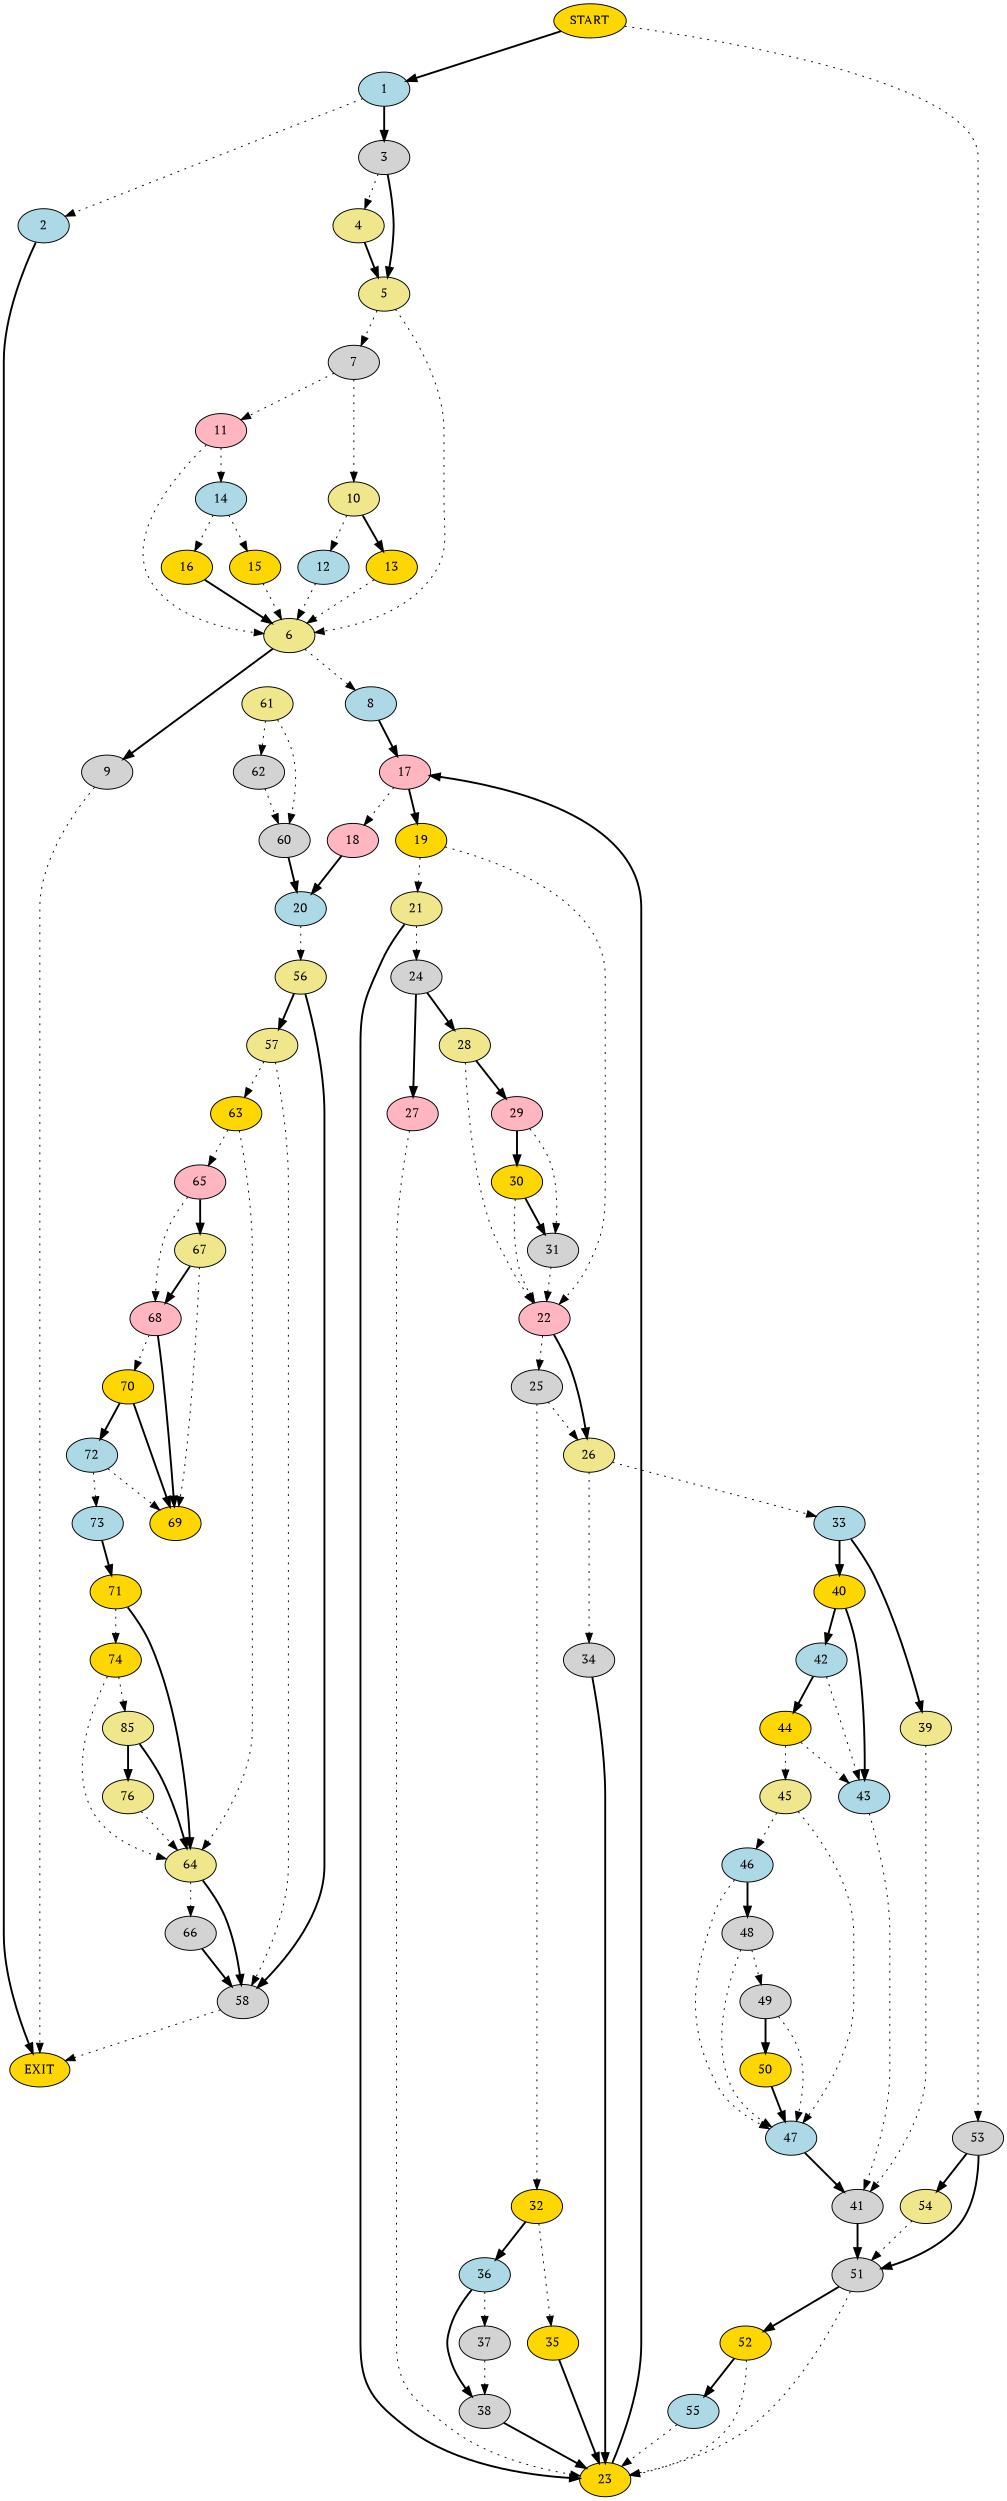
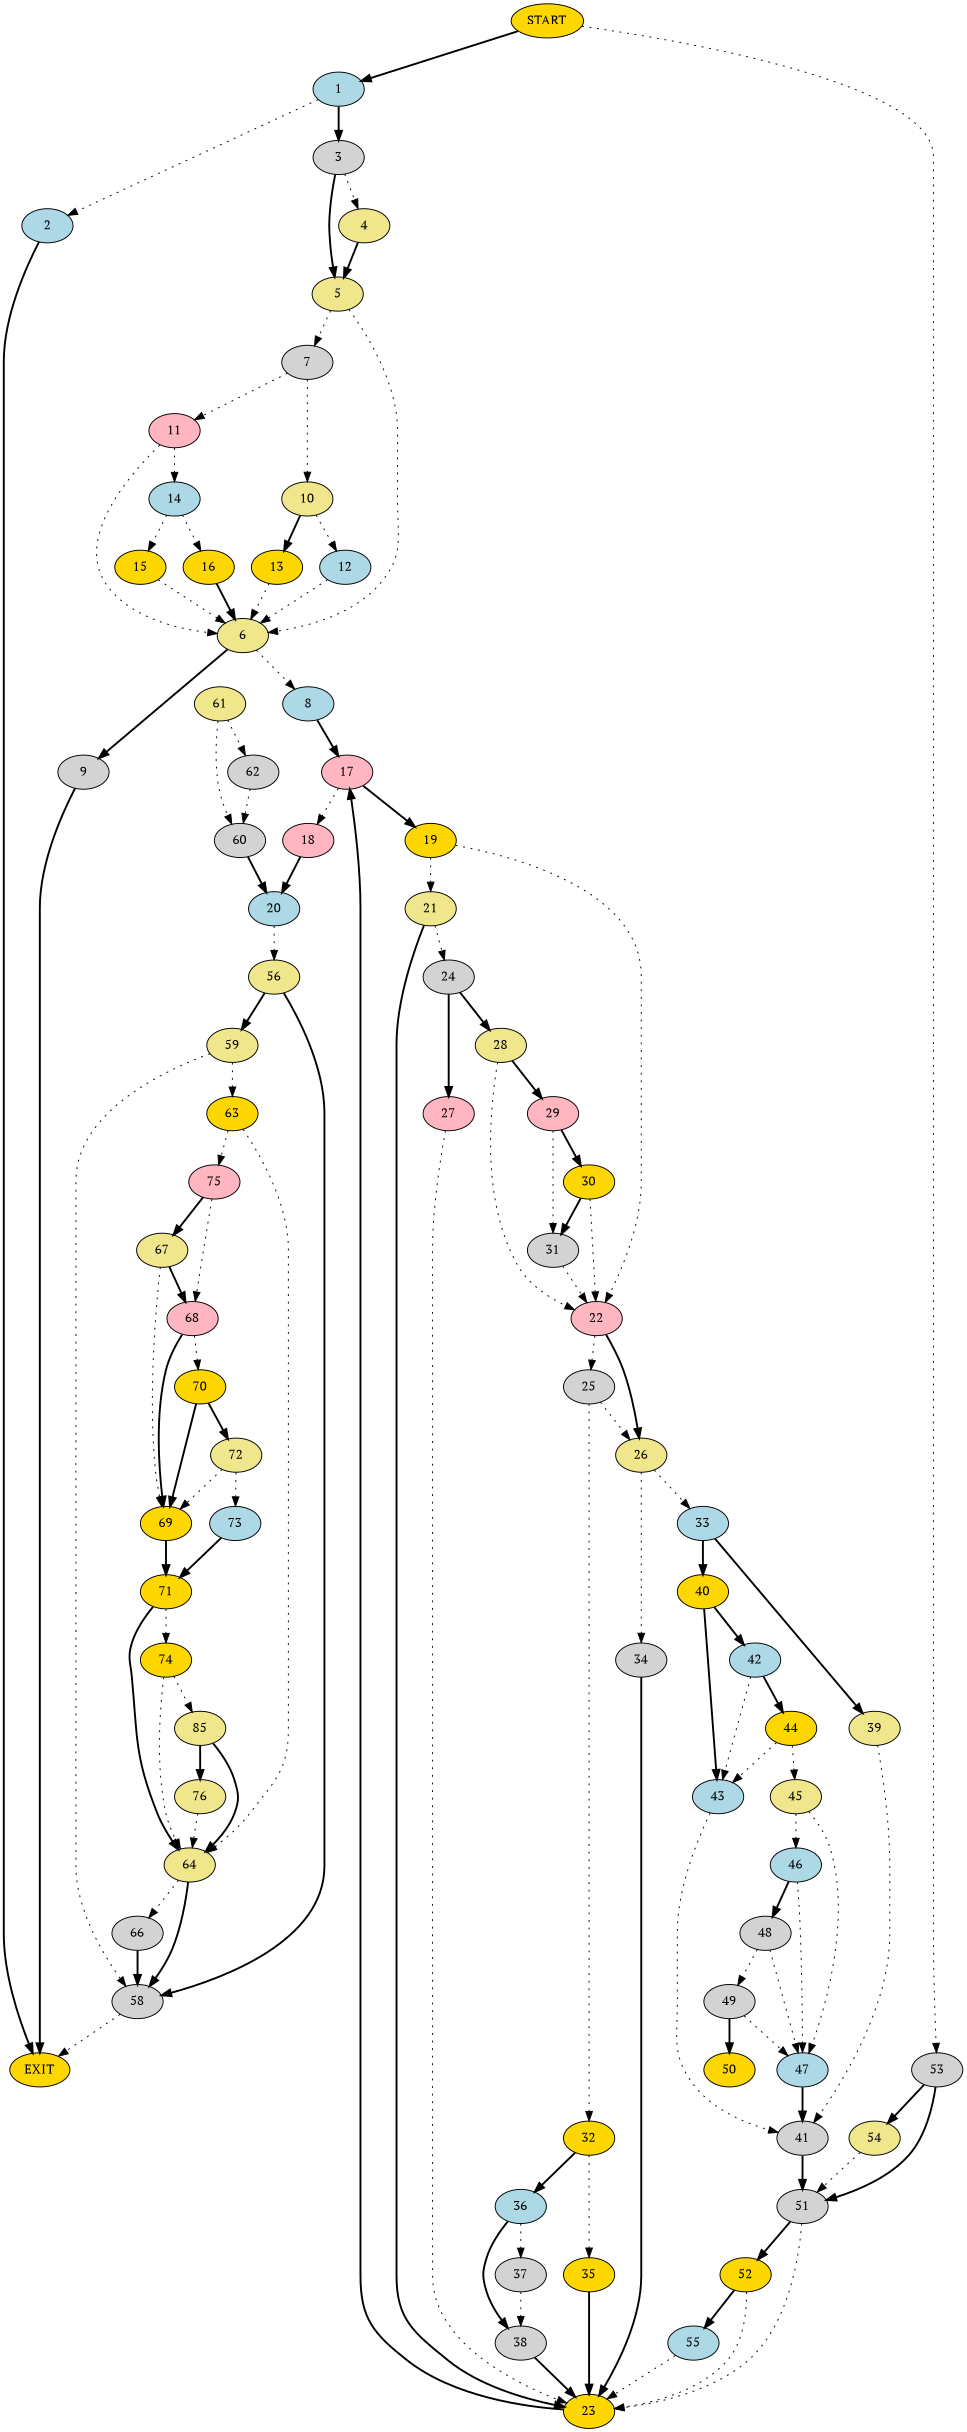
node "57": label "57" -> "59"
node "65": label "65" -> "75"
edge "9" -> "EXIT": style dotted -> bold
node "72": fillcolor lightblue -> khaki
edge "69" -> "71": added
edge "50" -> "47": removed
